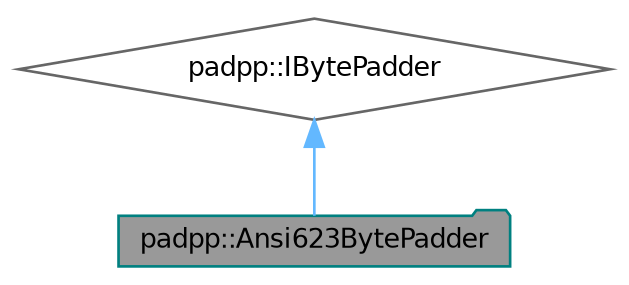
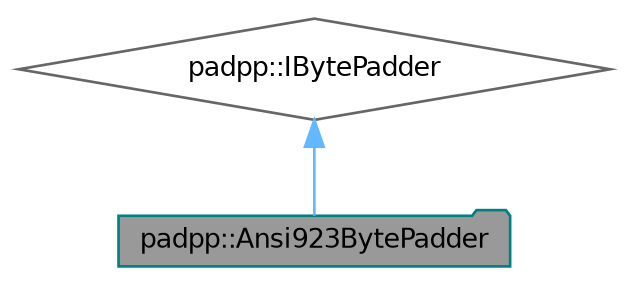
node "padpp::Ansi623BytePadder": label "padpp::Ansi623BytePadder" -> "padpp::Ansi923BytePadder"
